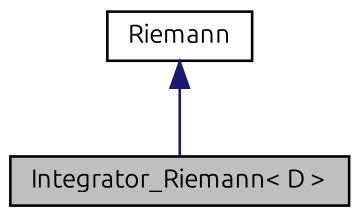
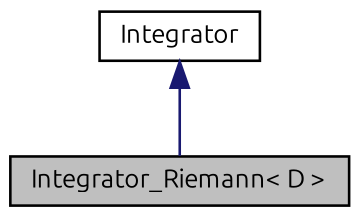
node "Riemann": label "Riemann" -> "Integrator"
